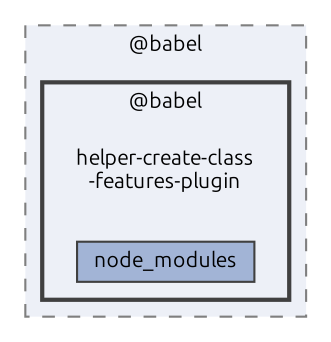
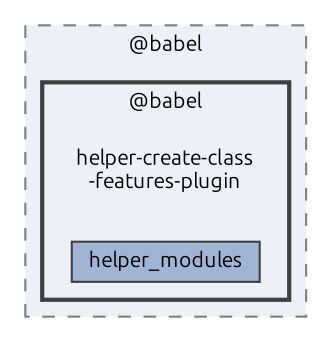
node "node_modules": label "node_modules" -> "helper_modules"
